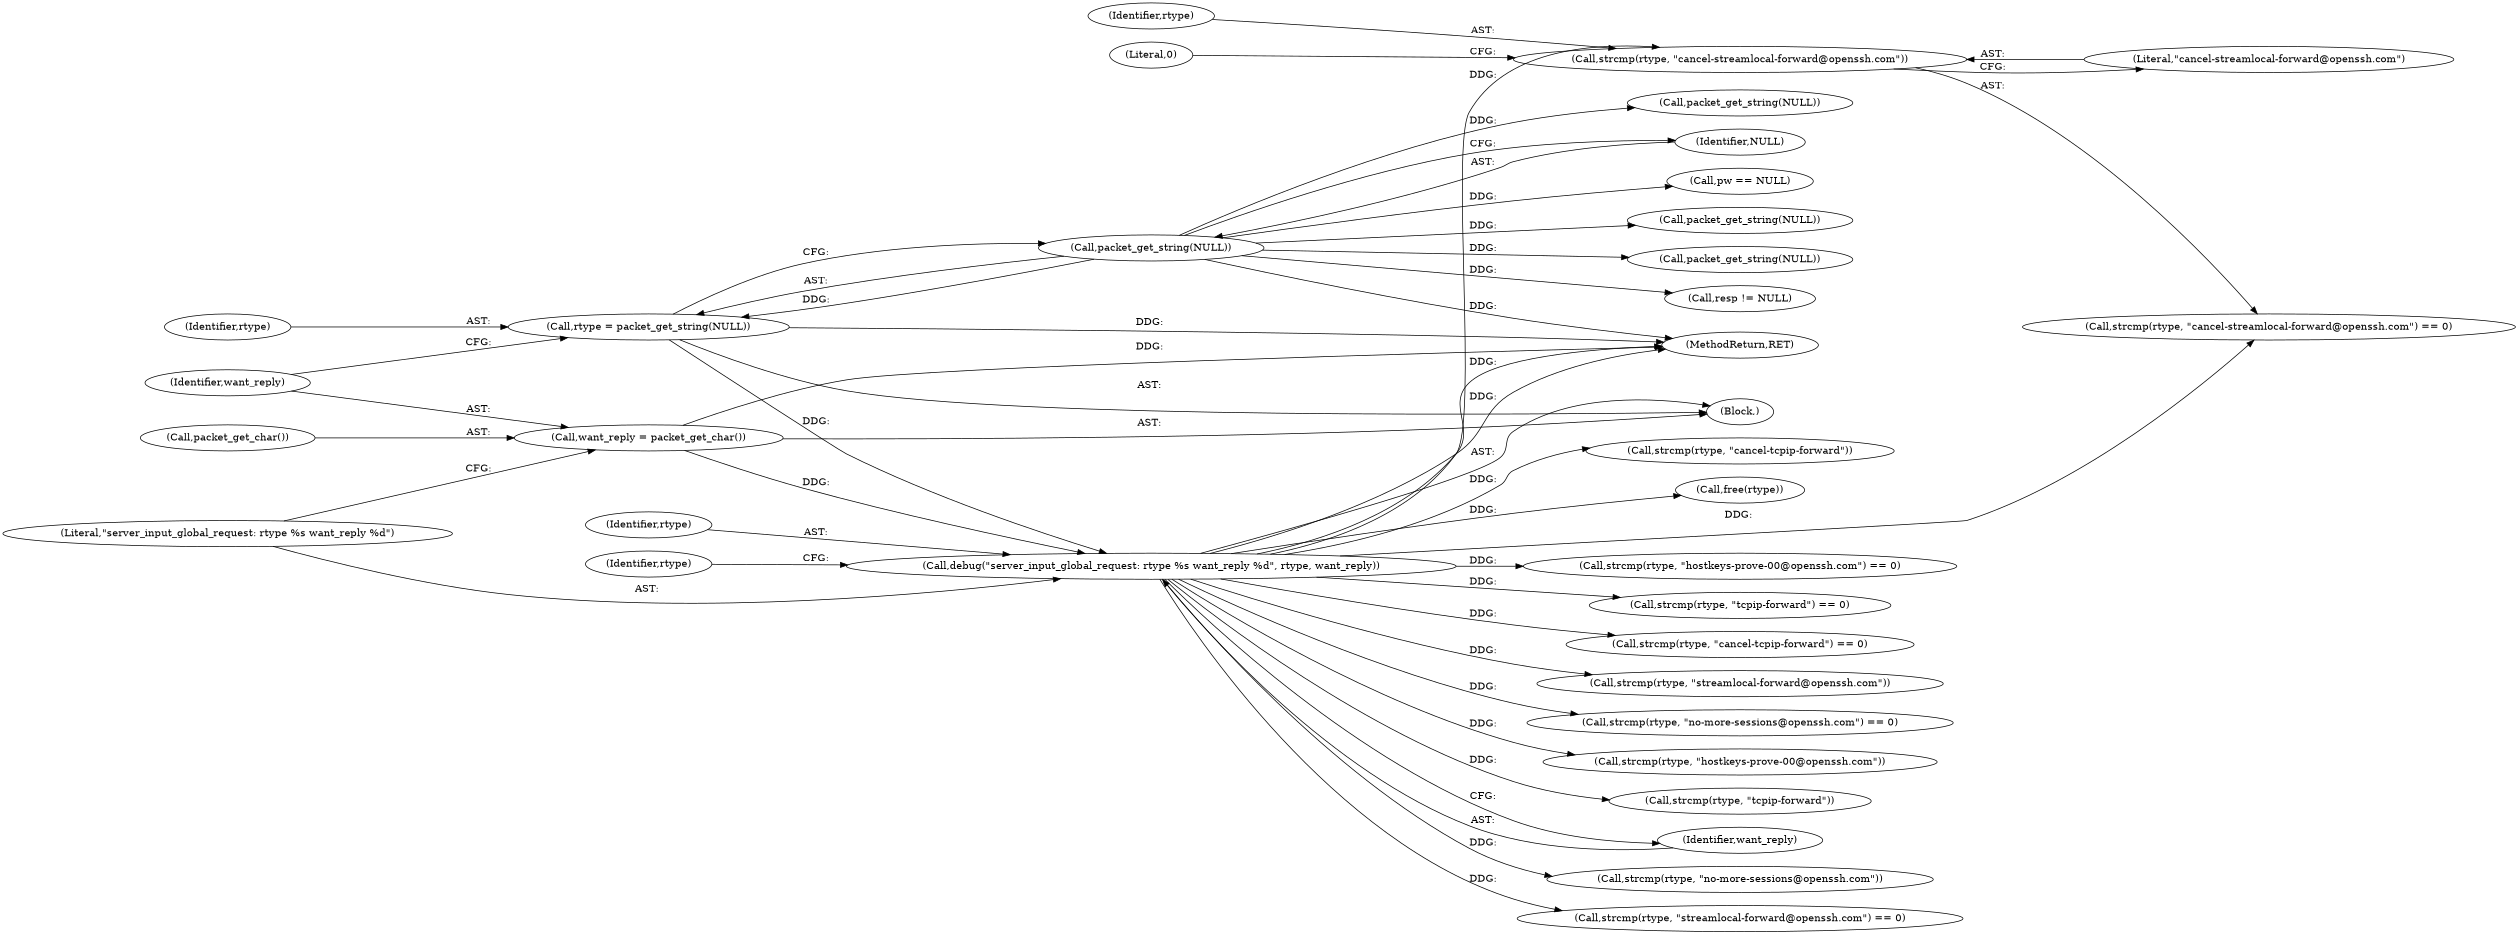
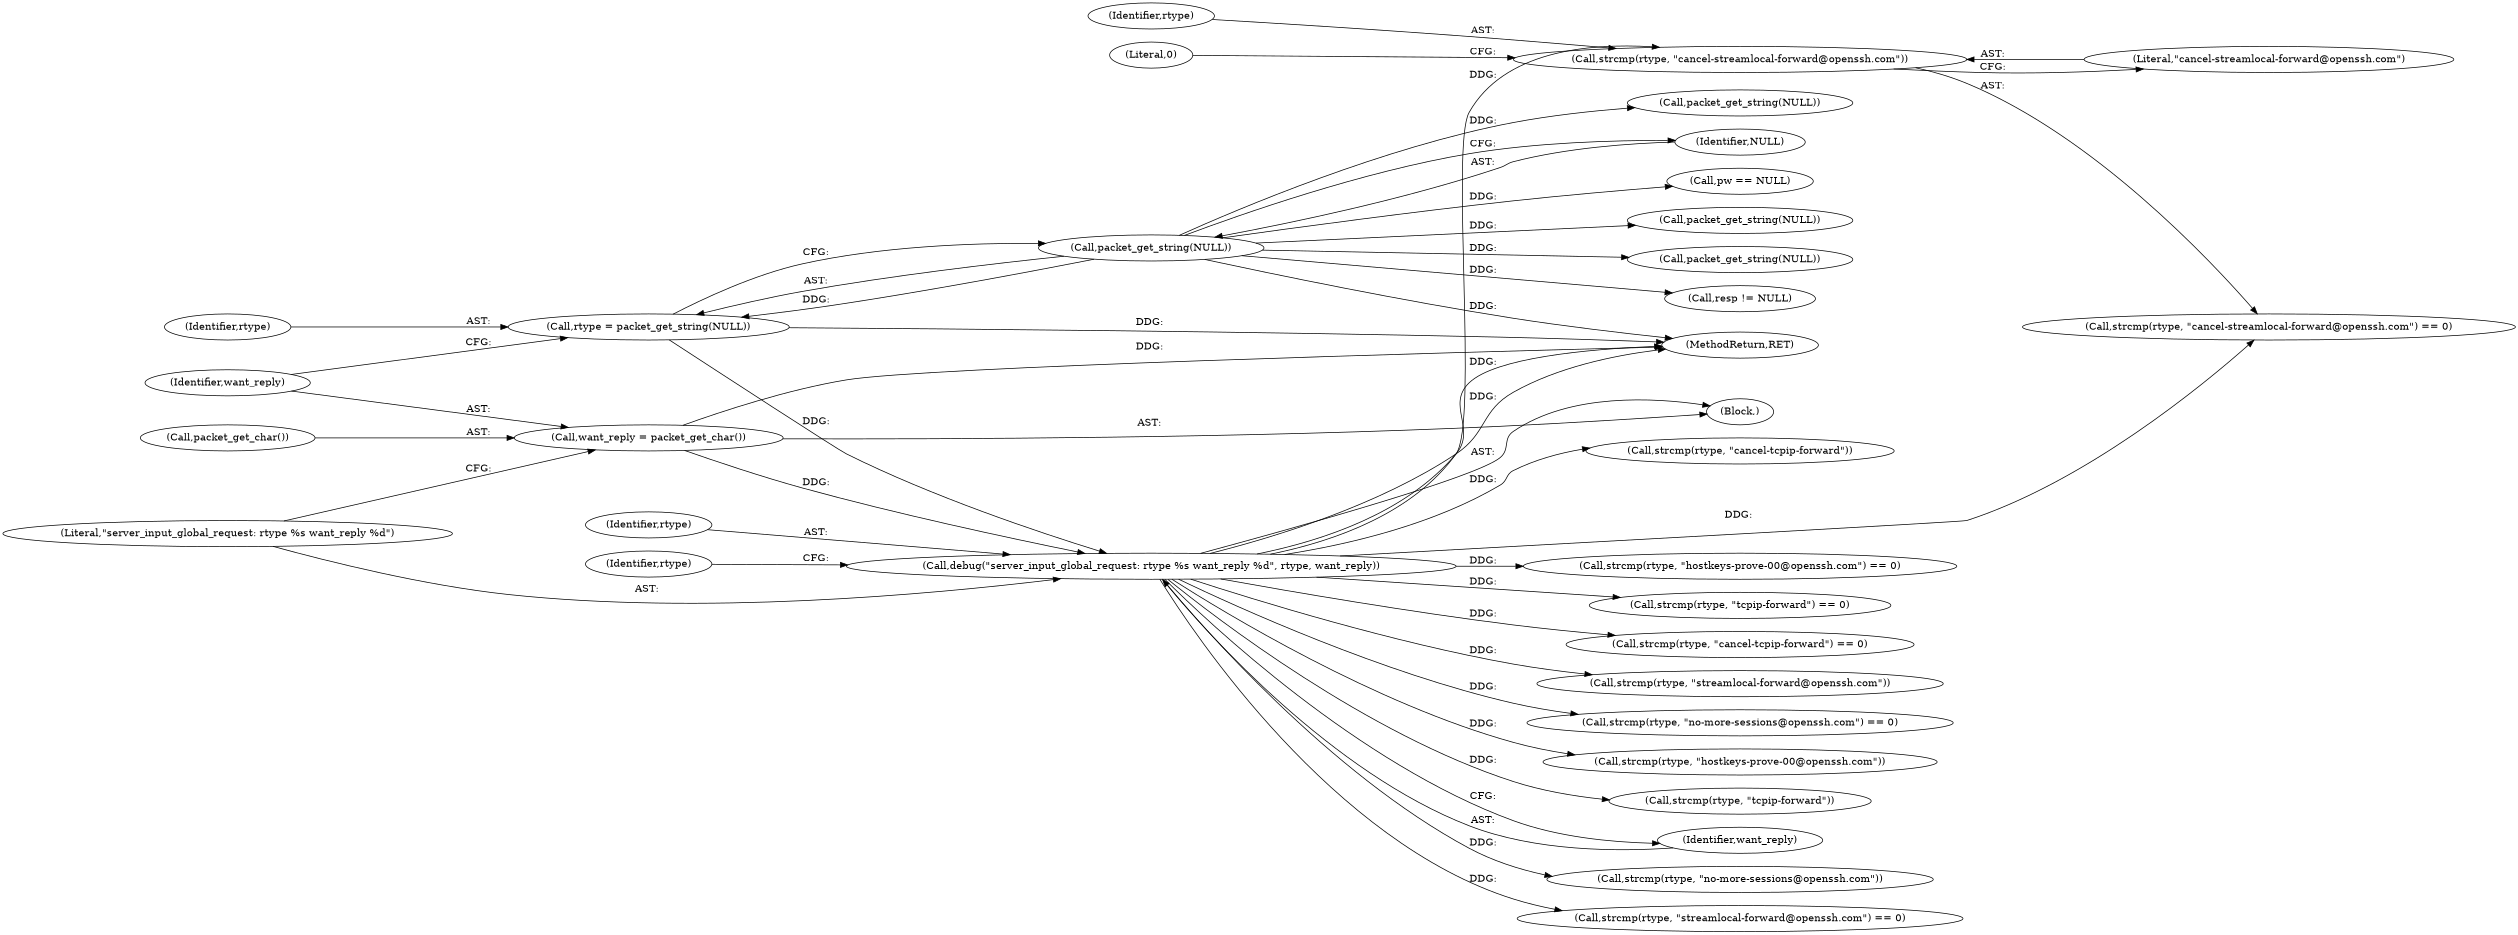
edge "(Call,rtype = packet_get_string(NULL))" -> "(Block,)": removed, label "AST:"
node "(Call,free(rtype))": removed
